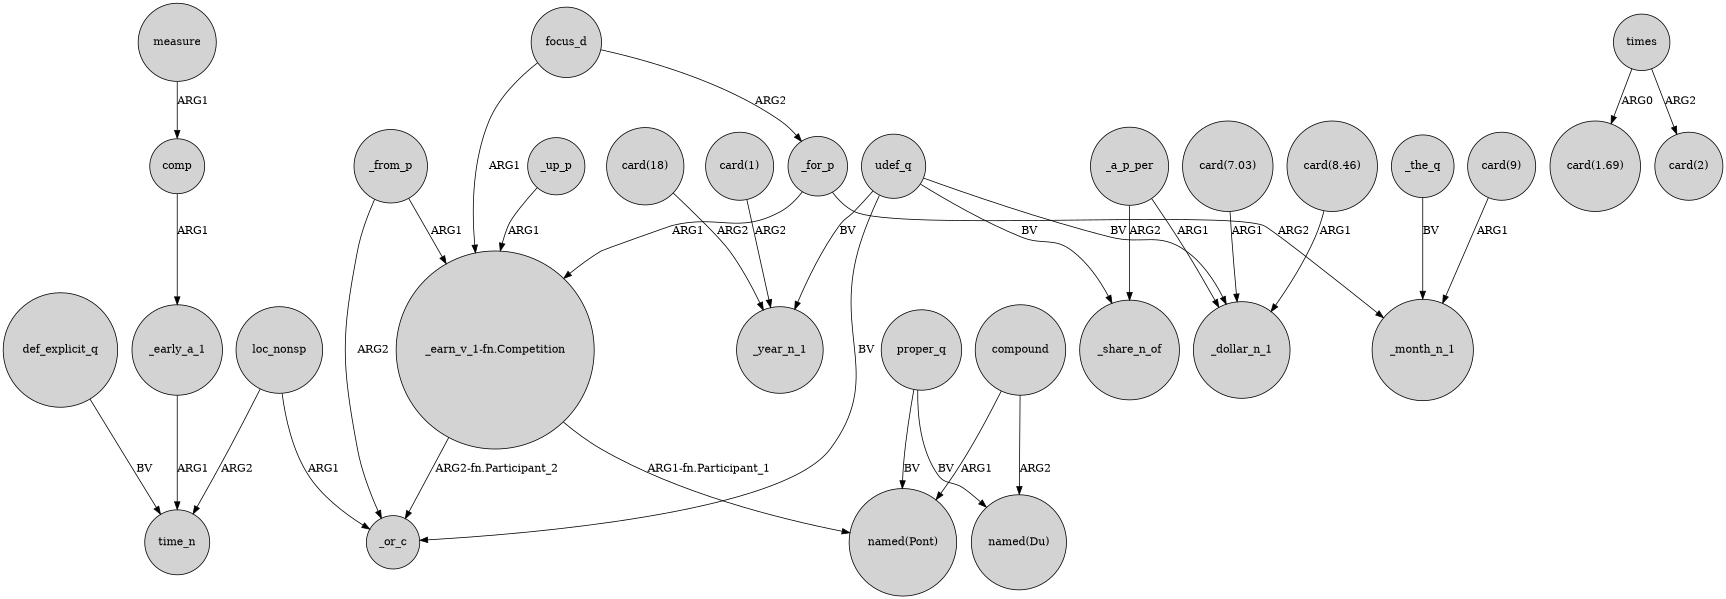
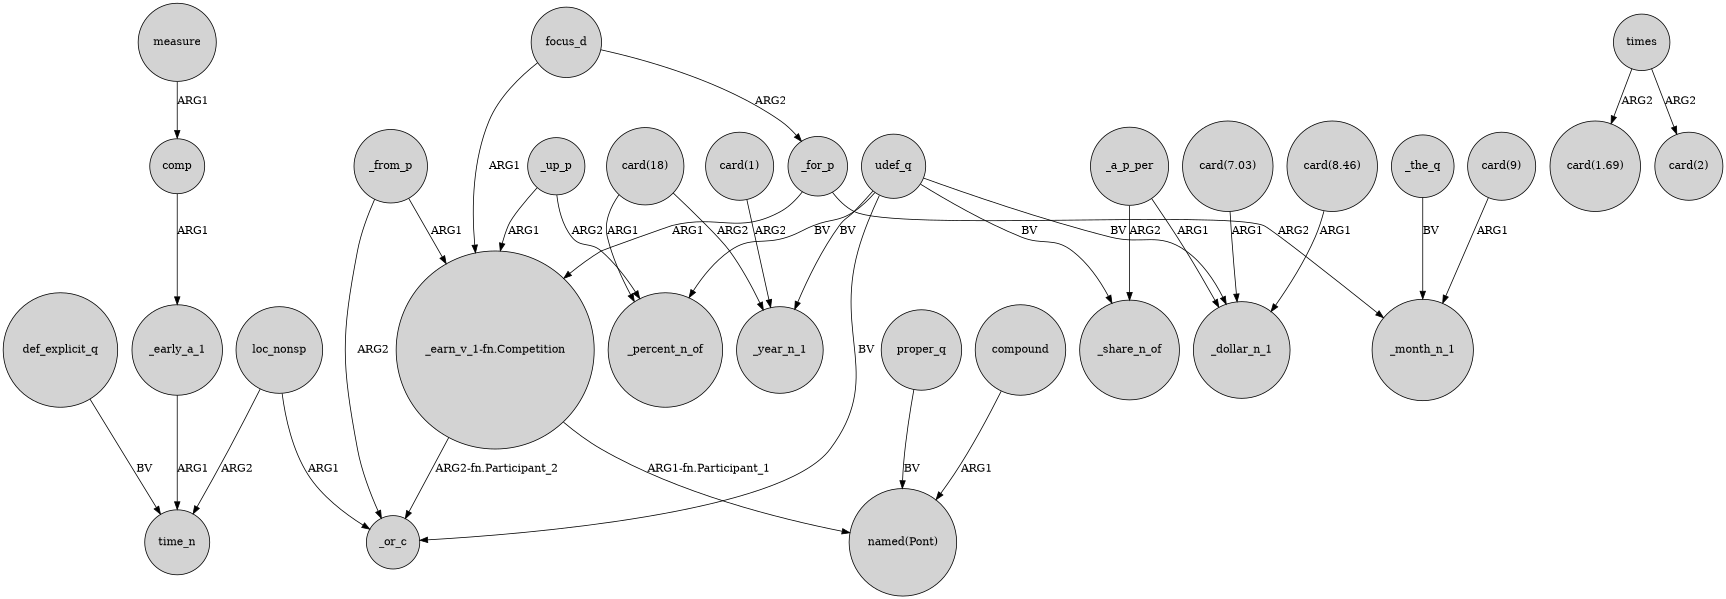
edge "times" -> "card(1.69)": label "ARG0" -> "ARG2"
node "_percent_n_of": added
node "named(Du)": removed
